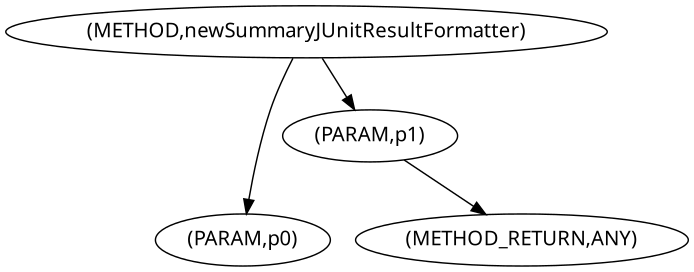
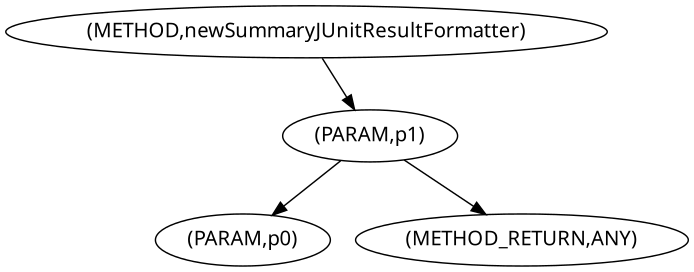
edge "(METHOD,newSummaryJUnitResultFormatter)" -> "(PARAM,p0)": now "(PARAM,p1)" -> "(PARAM,p0)"
